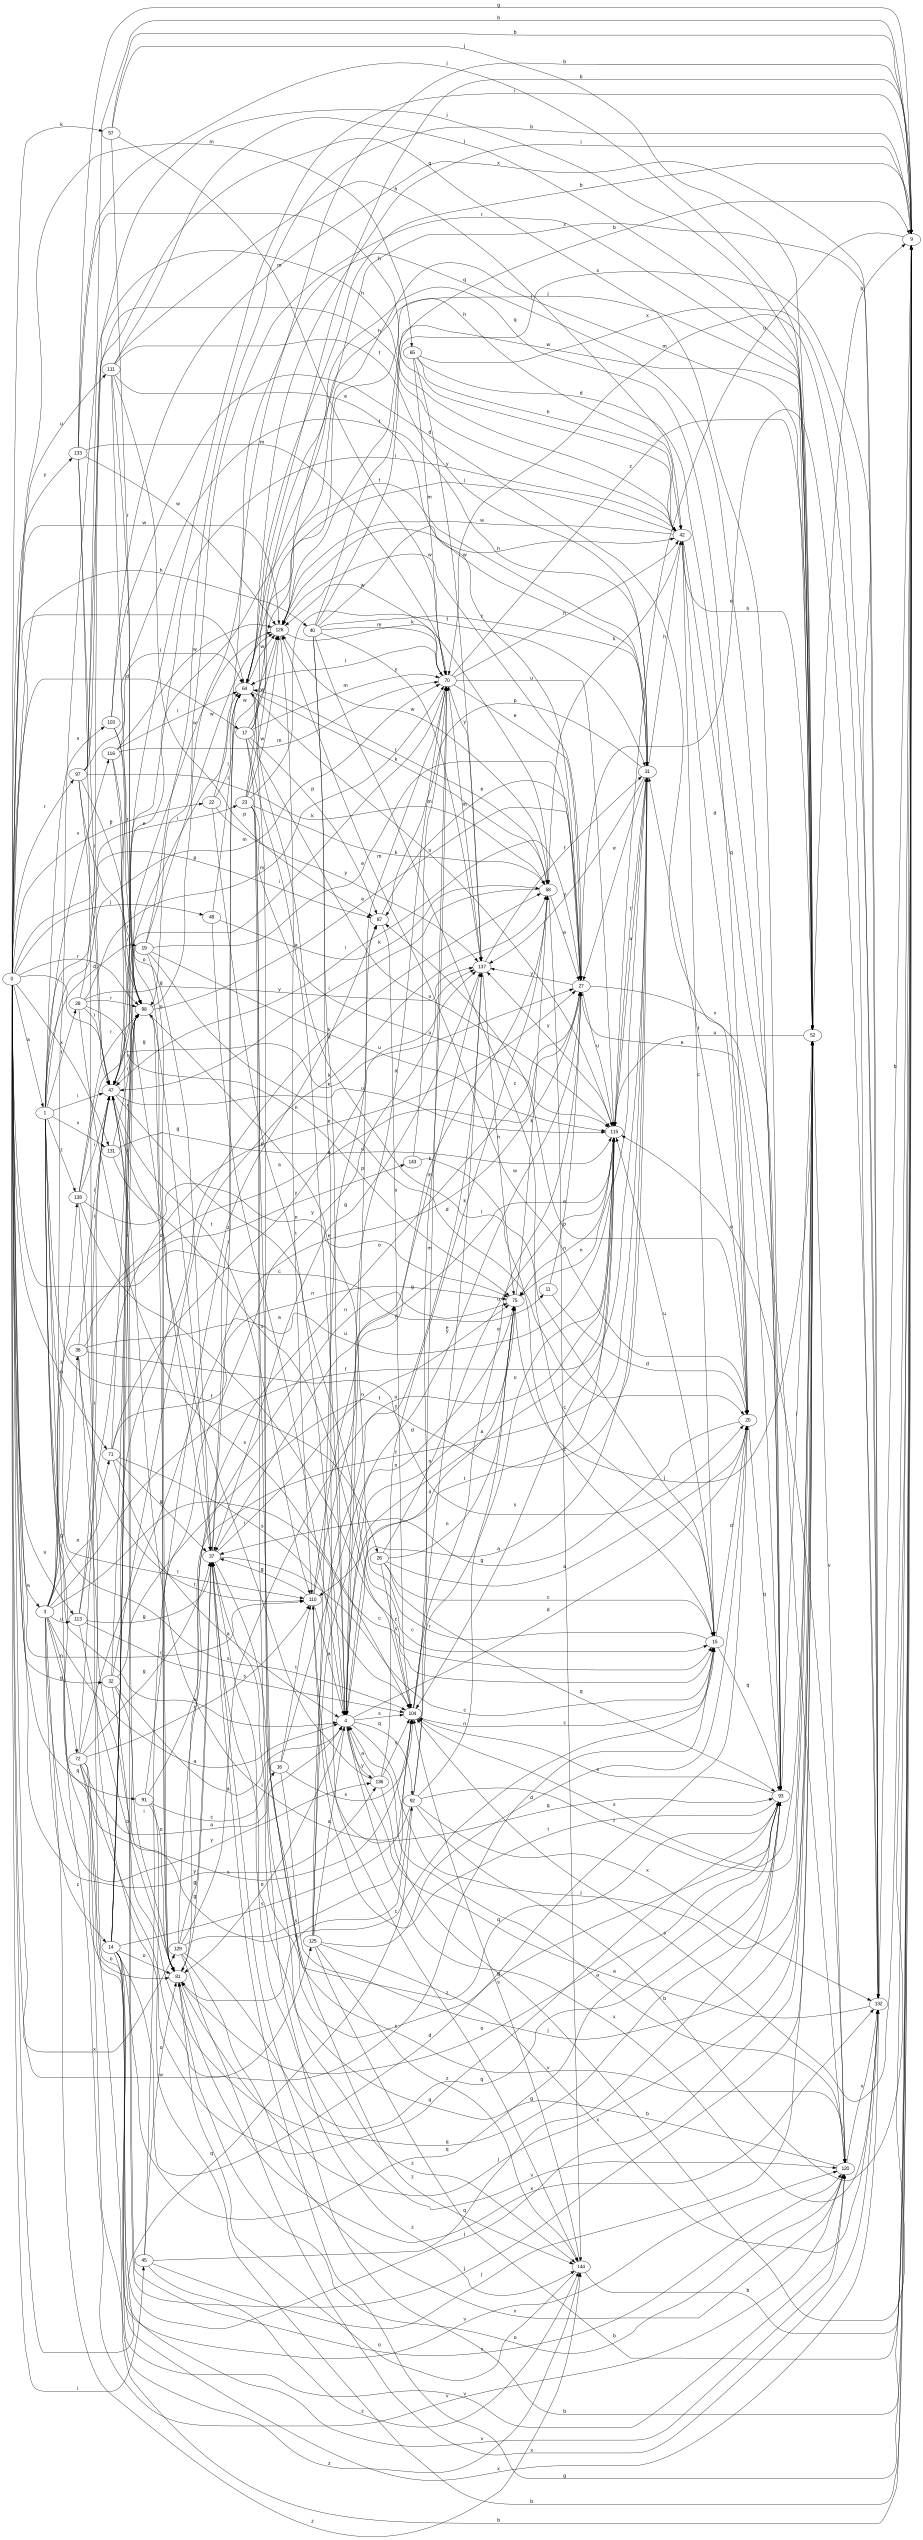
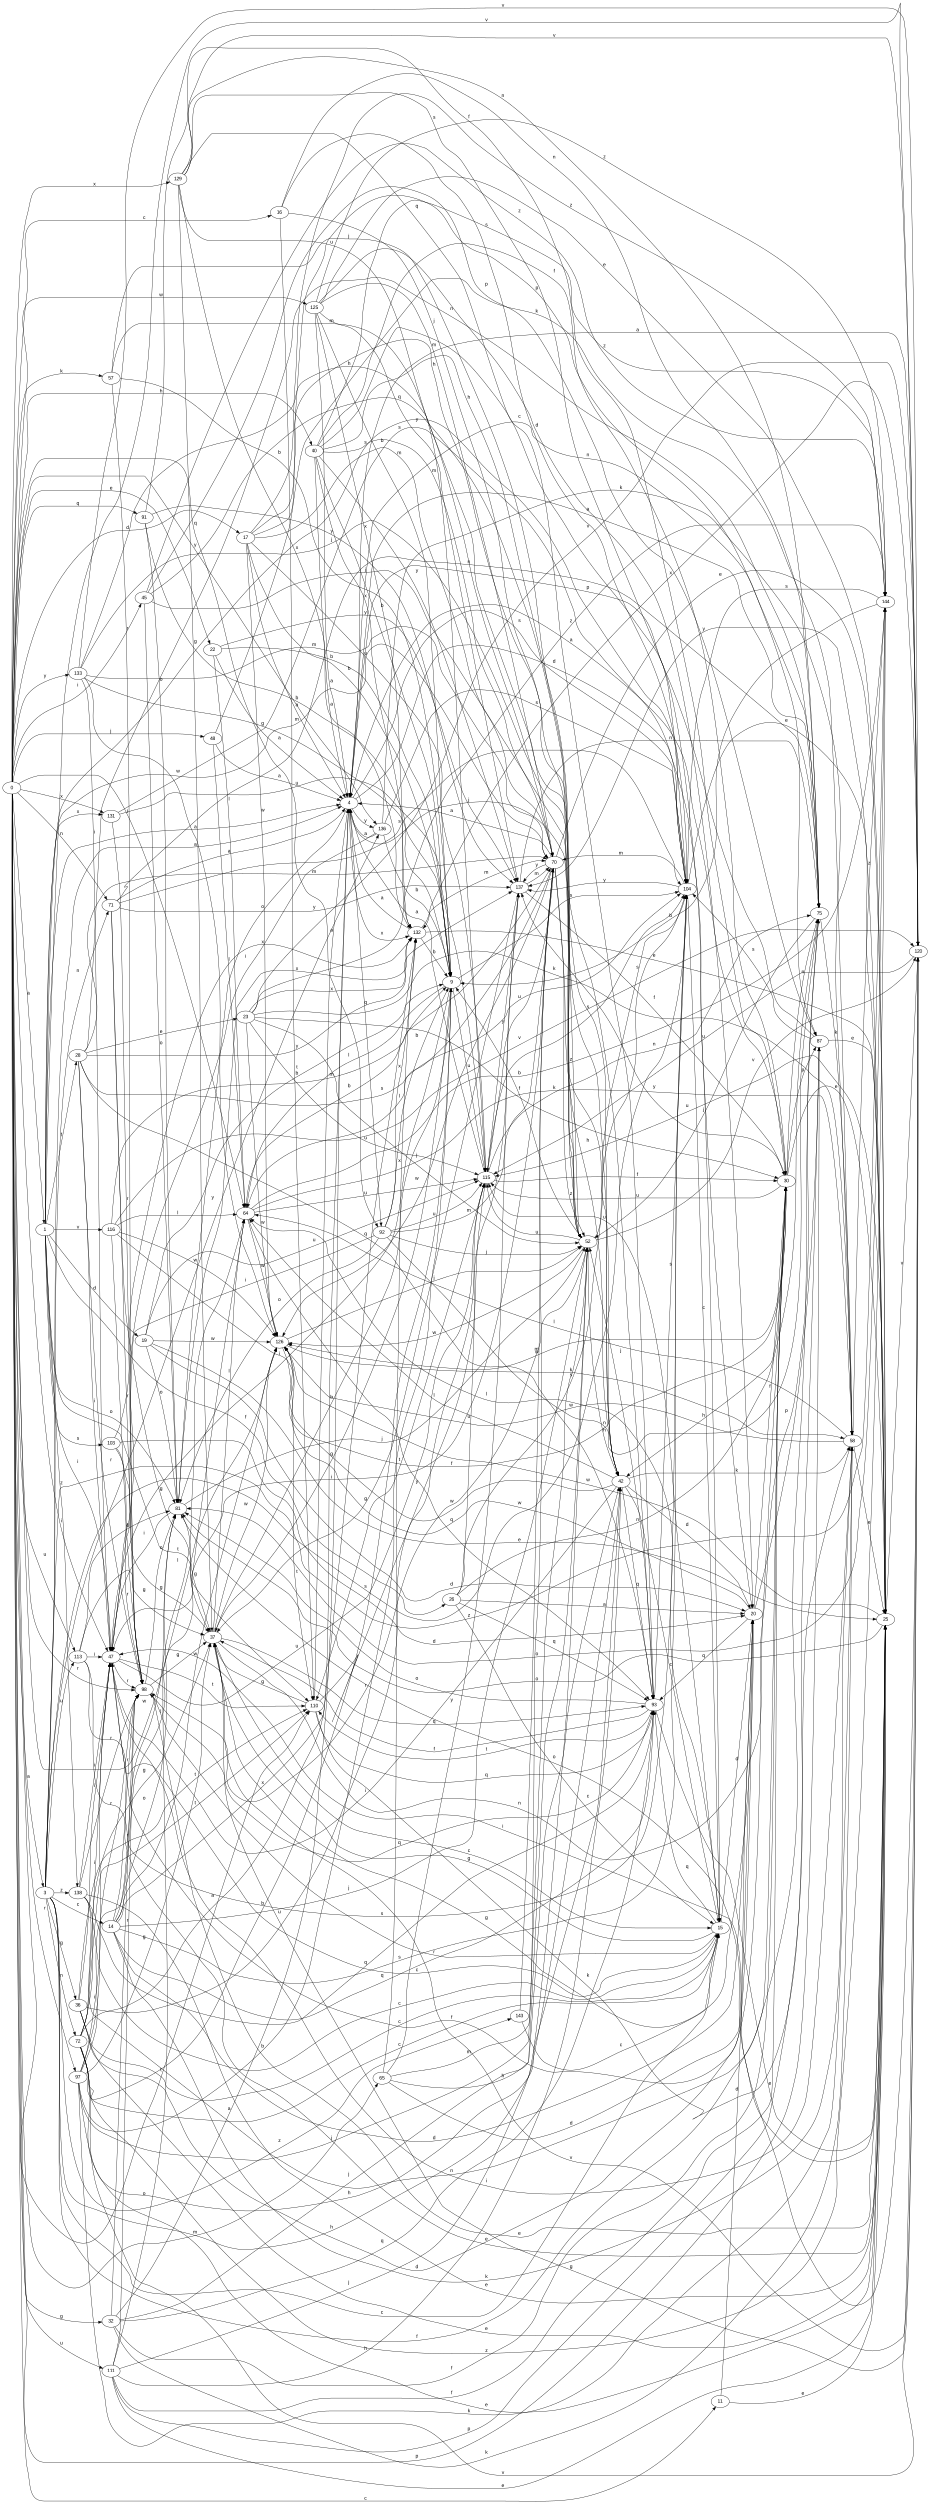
node "31": label "31" -> "30"
edge "1" -> "23": now "28" -> "23"
node "27": label "27" -> "25"
edge "115" -> "37": now "15" -> "37"
edge "4" -> "87": reversed
edge "91" -> "16": now "0" -> "16"
edge "93" -> "37": label "g" -> "f"
edge "14" -> "120": removed, label "v"
